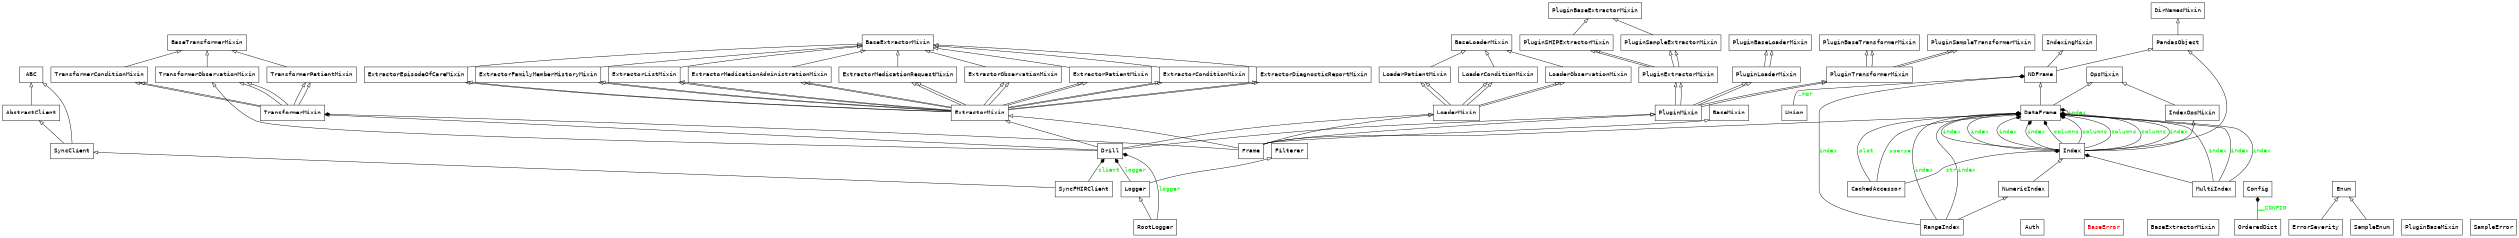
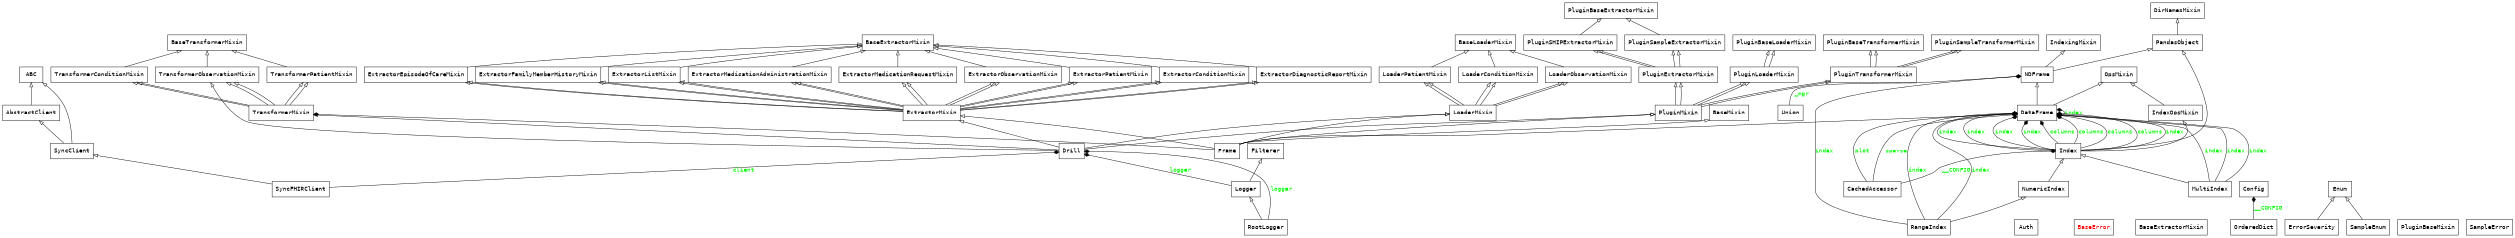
edge "CachedAccessor" -> "Index": label "str" -> "__CONFIG"
edge "MultiIndex" -> "Index": arrowhead diamond -> empty
